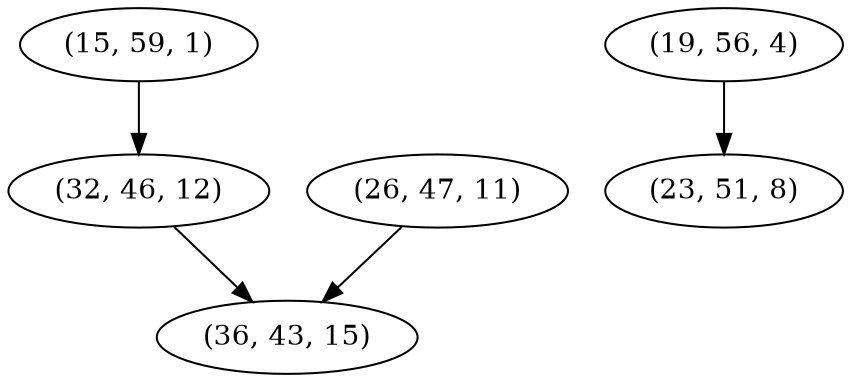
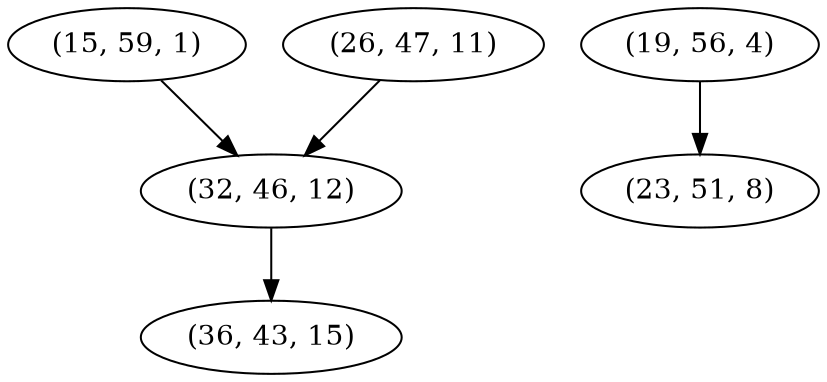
edge "(26, 47, 11)" -> "(36, 43, 15)": now "(26, 47, 11)" -> "(32, 46, 12)"
